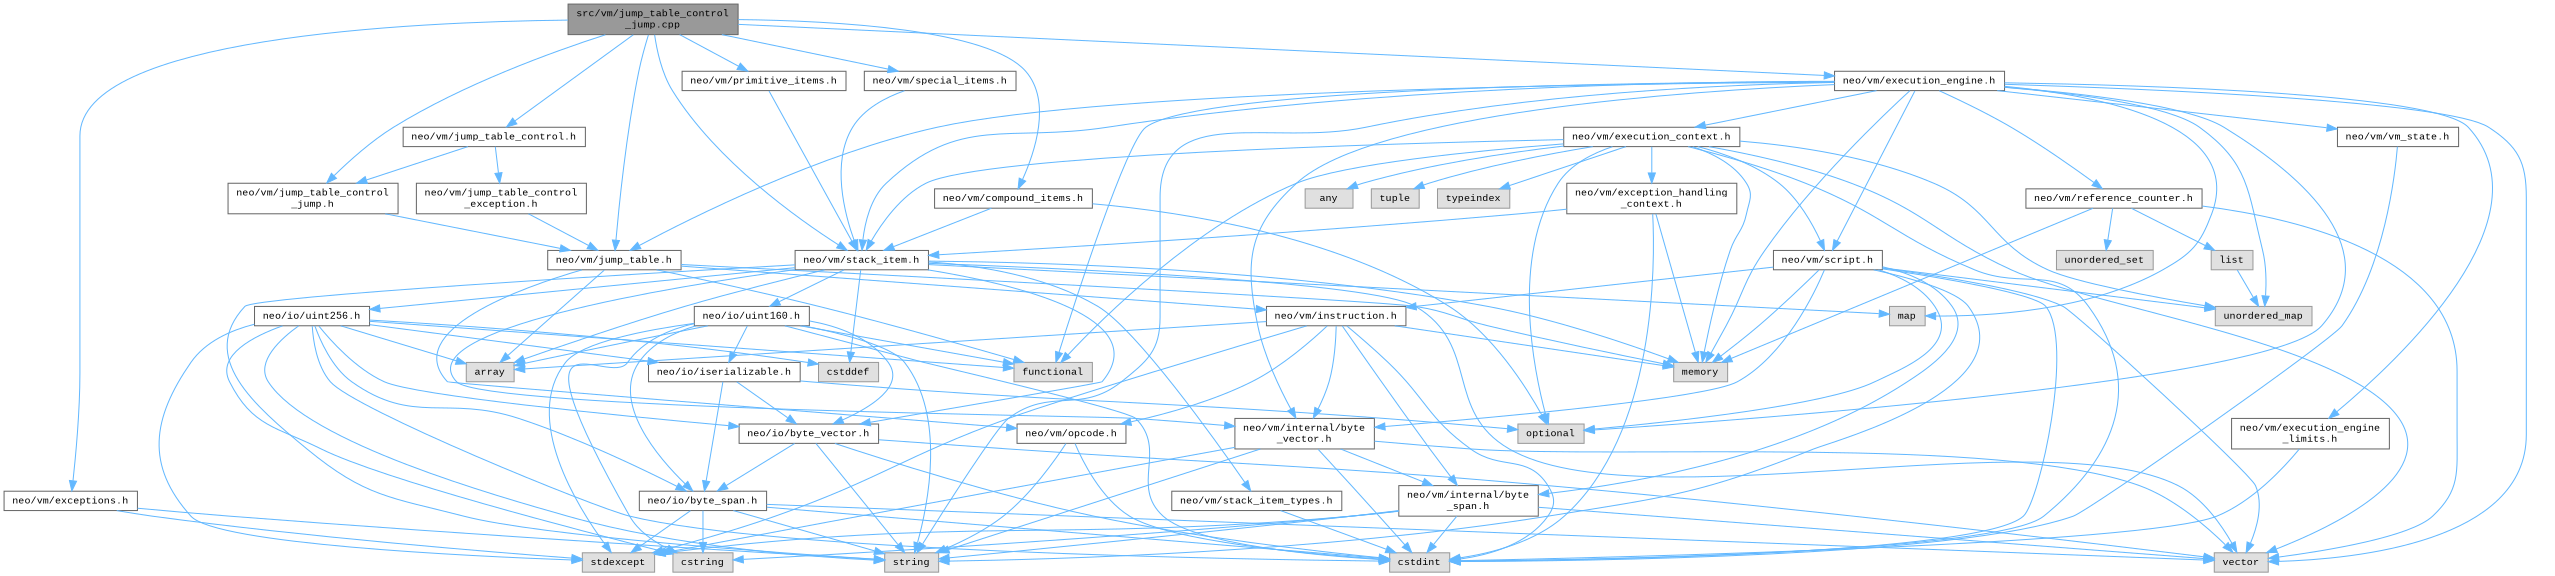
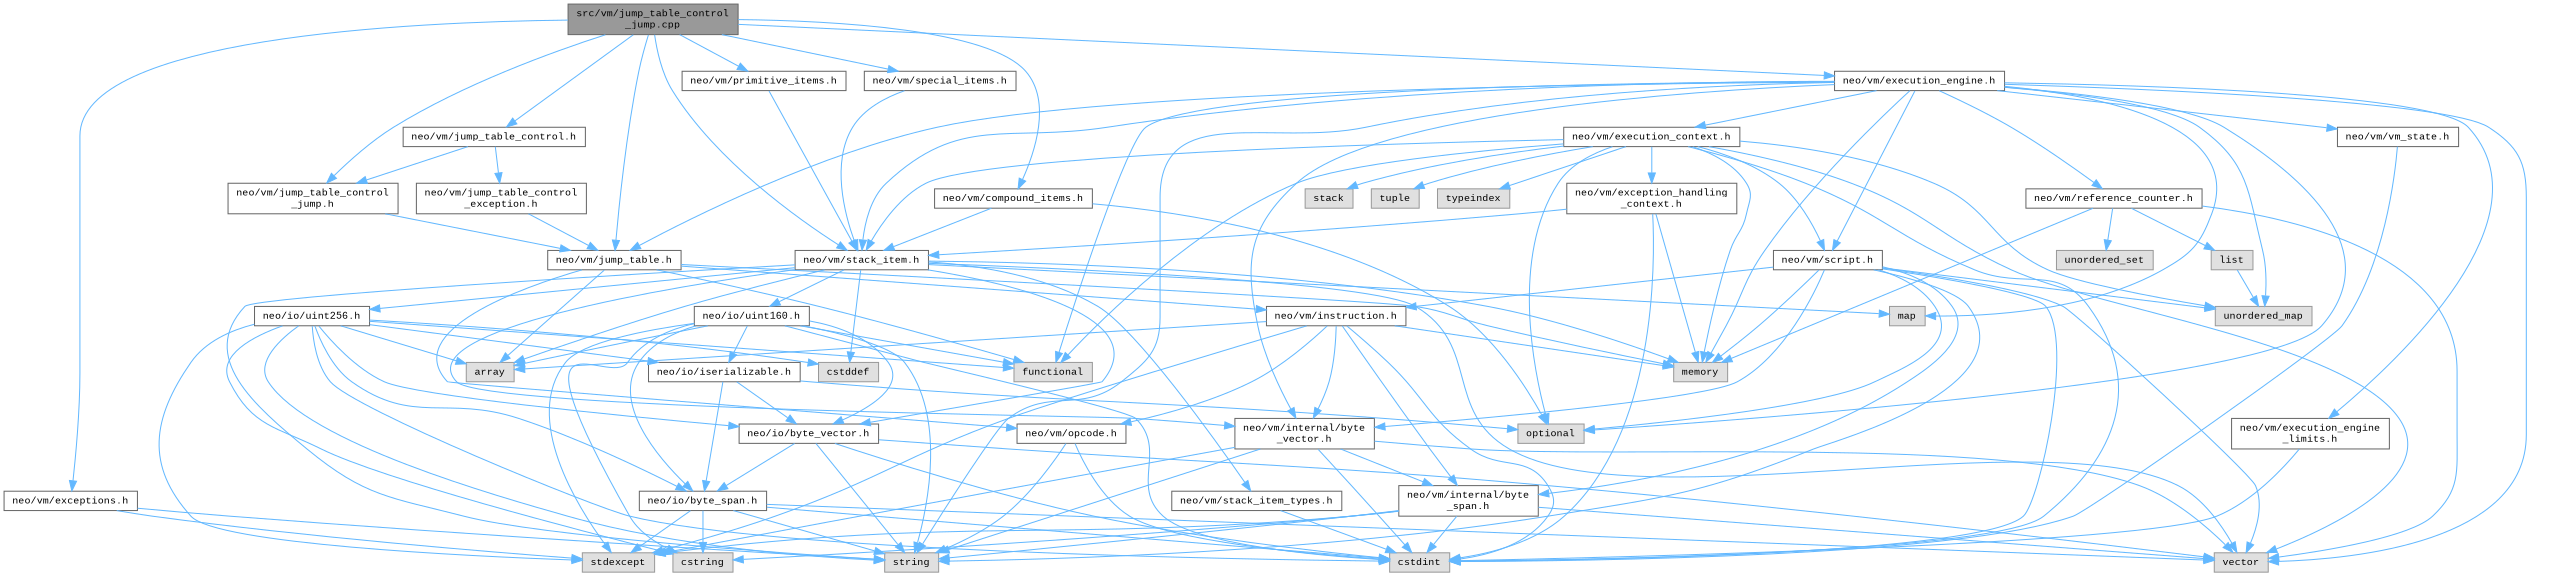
node "any": label "any" -> "stack"
